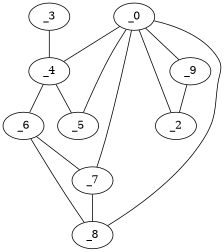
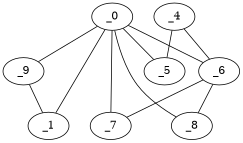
node "_3": removed
edge "_0" -- "_4": now "_0" -- "_6"
node "_2": label "_2" -> "_1"
edge "_7" -- "_8": removed
